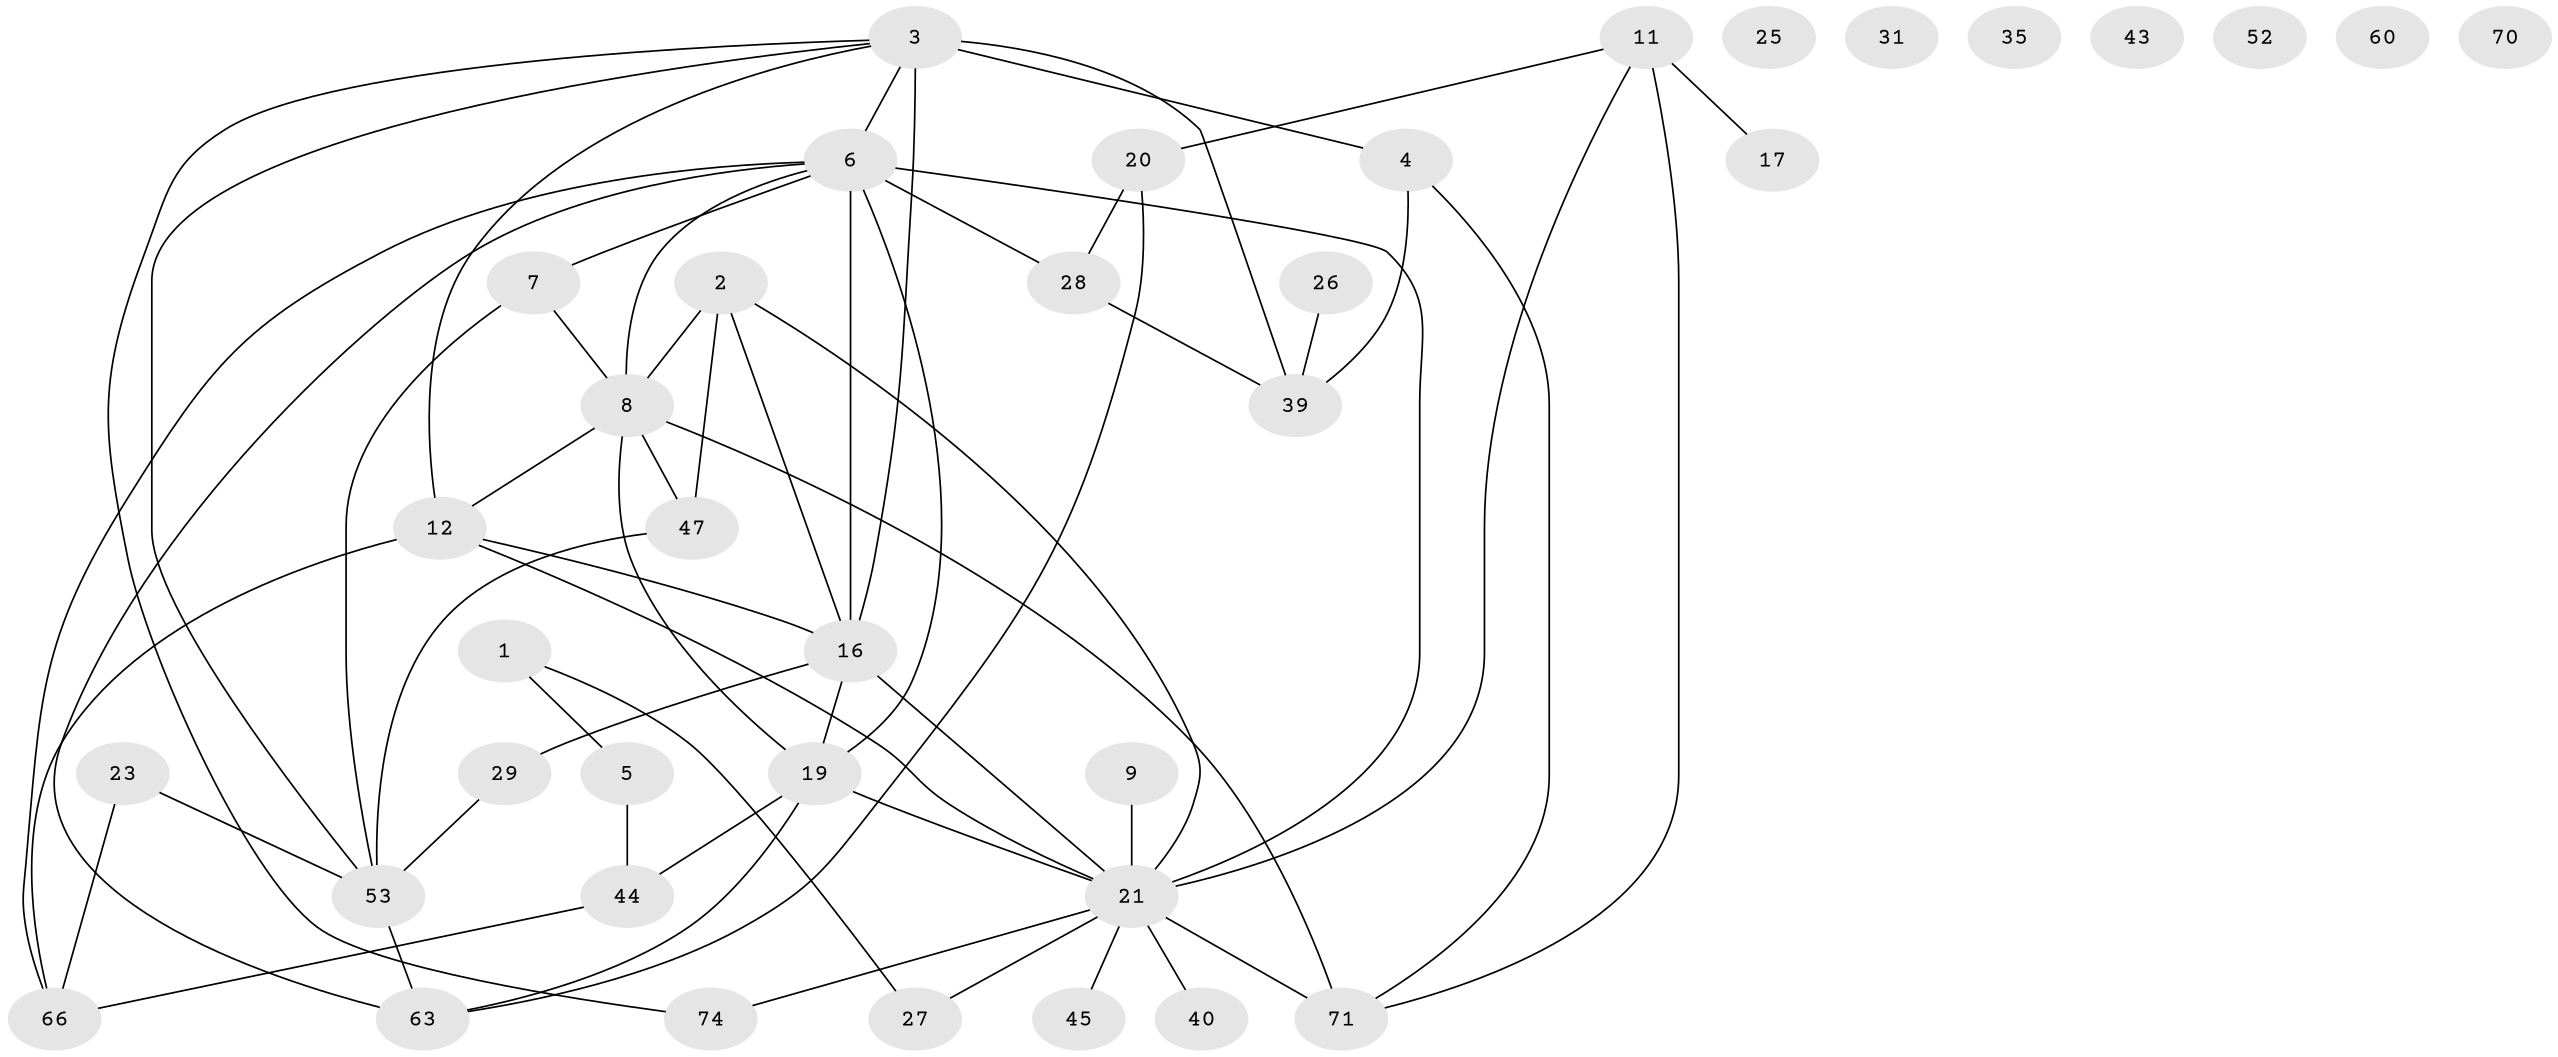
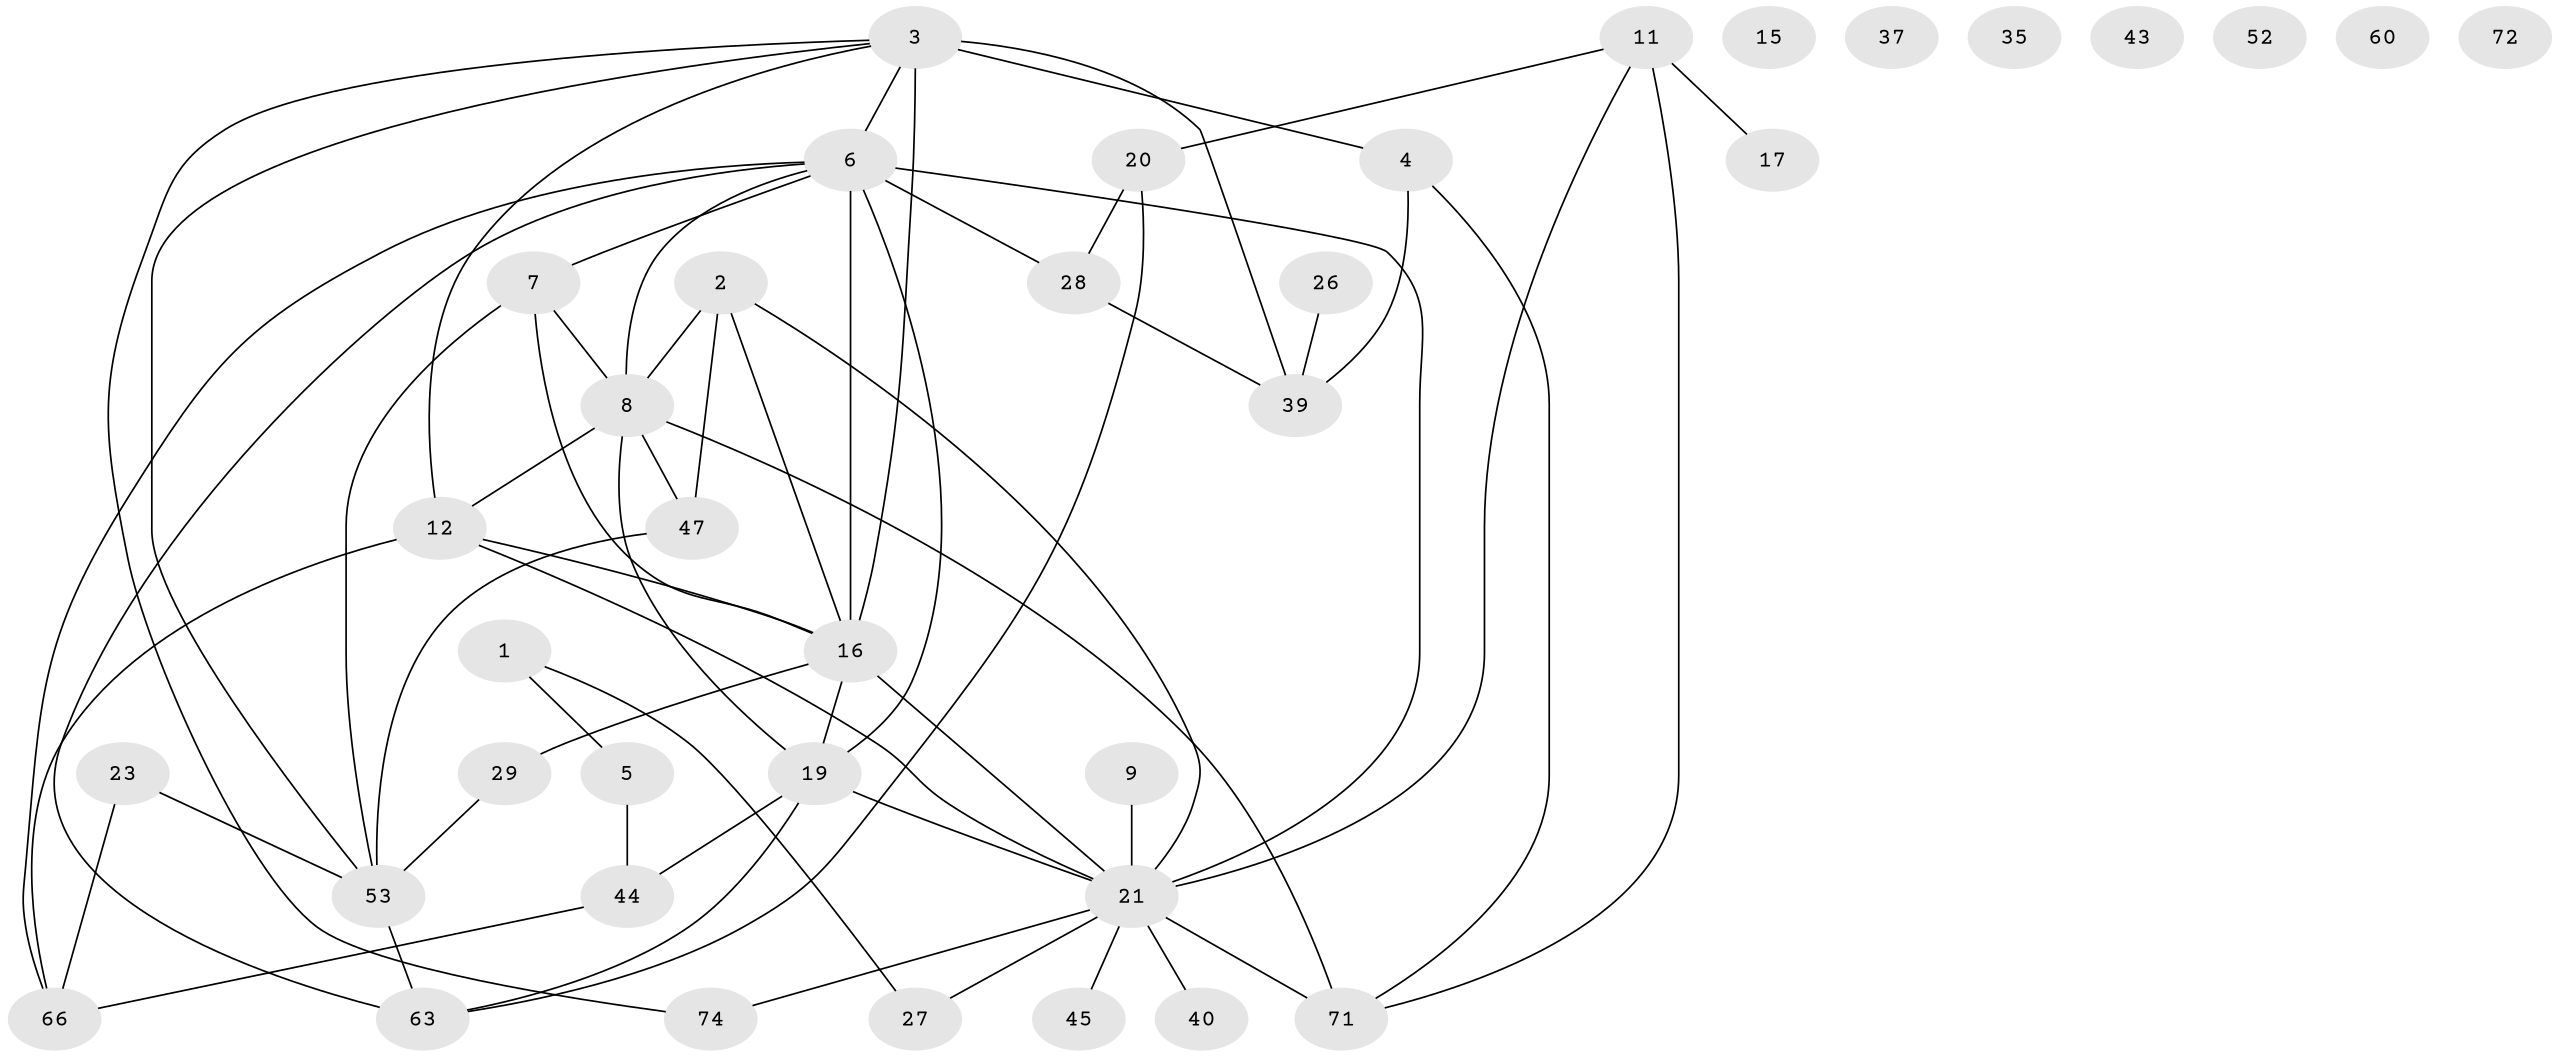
node "25": label "25" -> "15"
node "31": label "31" -> "37"
node "70": label "70" -> "72"
edge "7" -- "16": added
